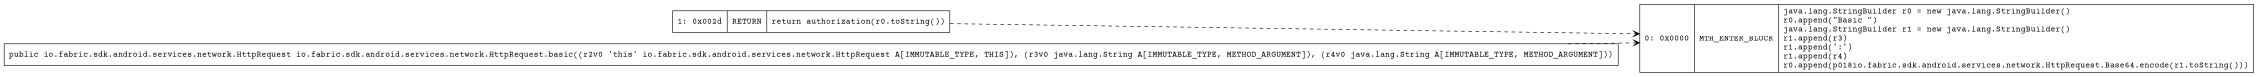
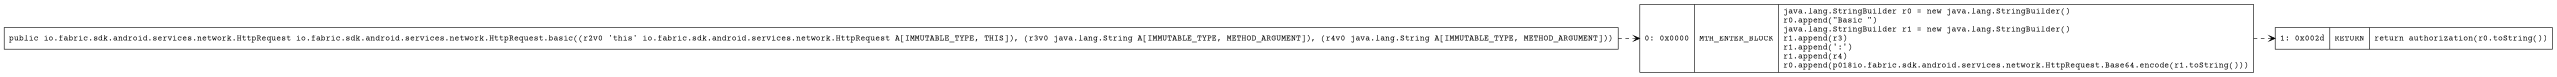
edge "1: 0x002d" -> "0: 0x0000": reversed
